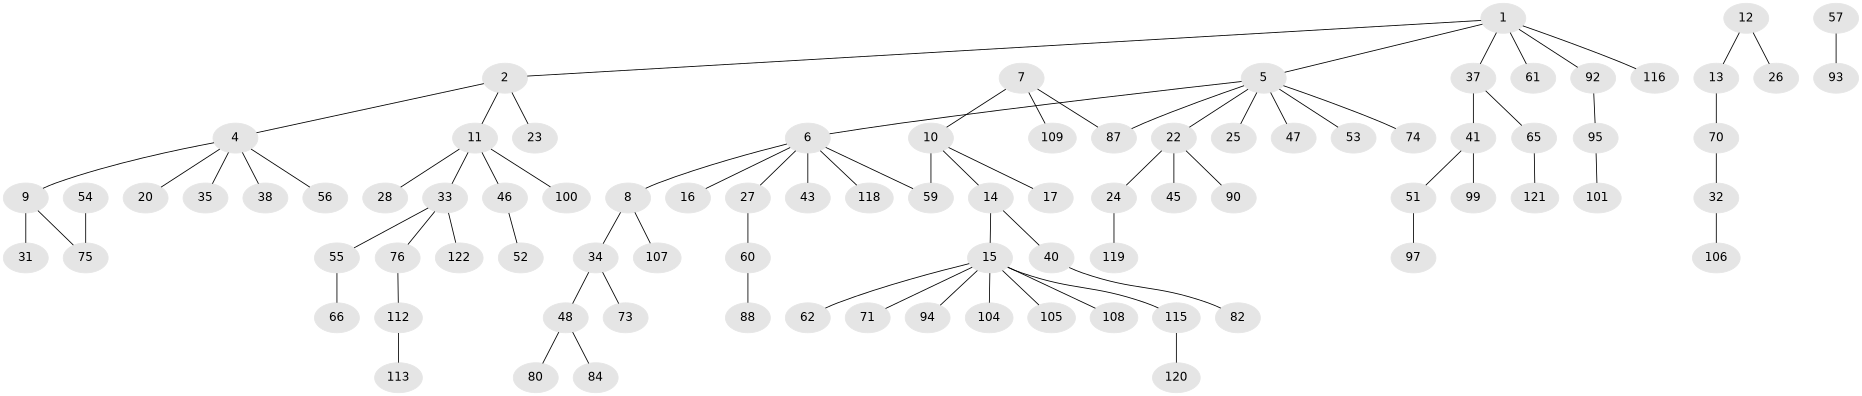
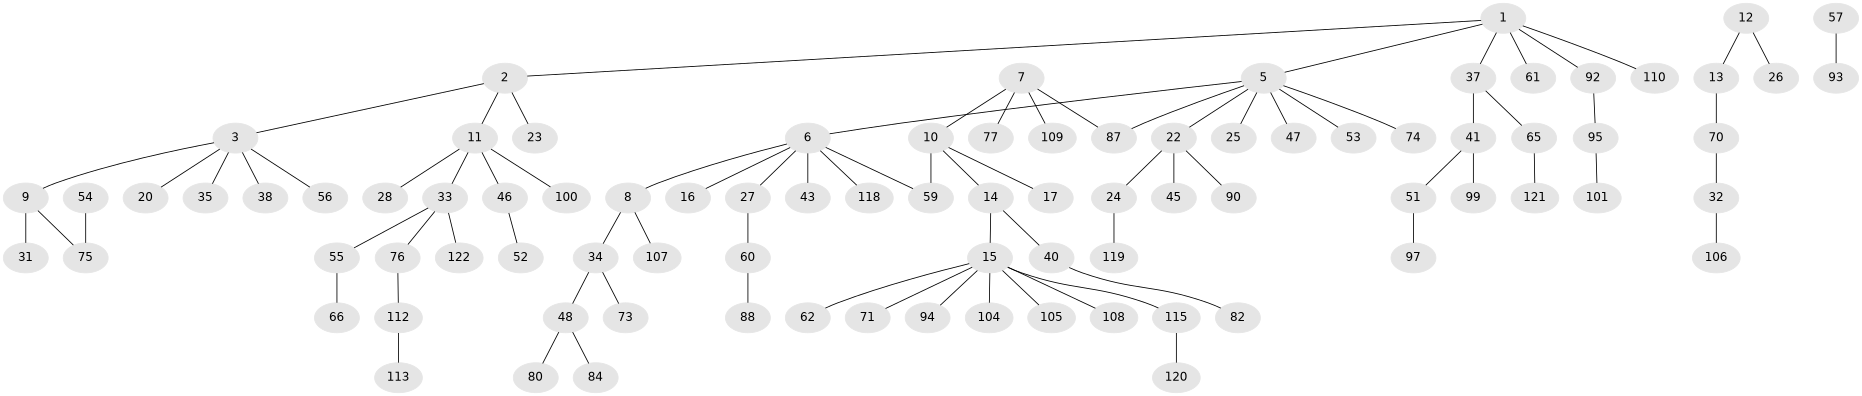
node "116": label "116" -> "110"
node "4": label "4" -> "3"
node "77": added
